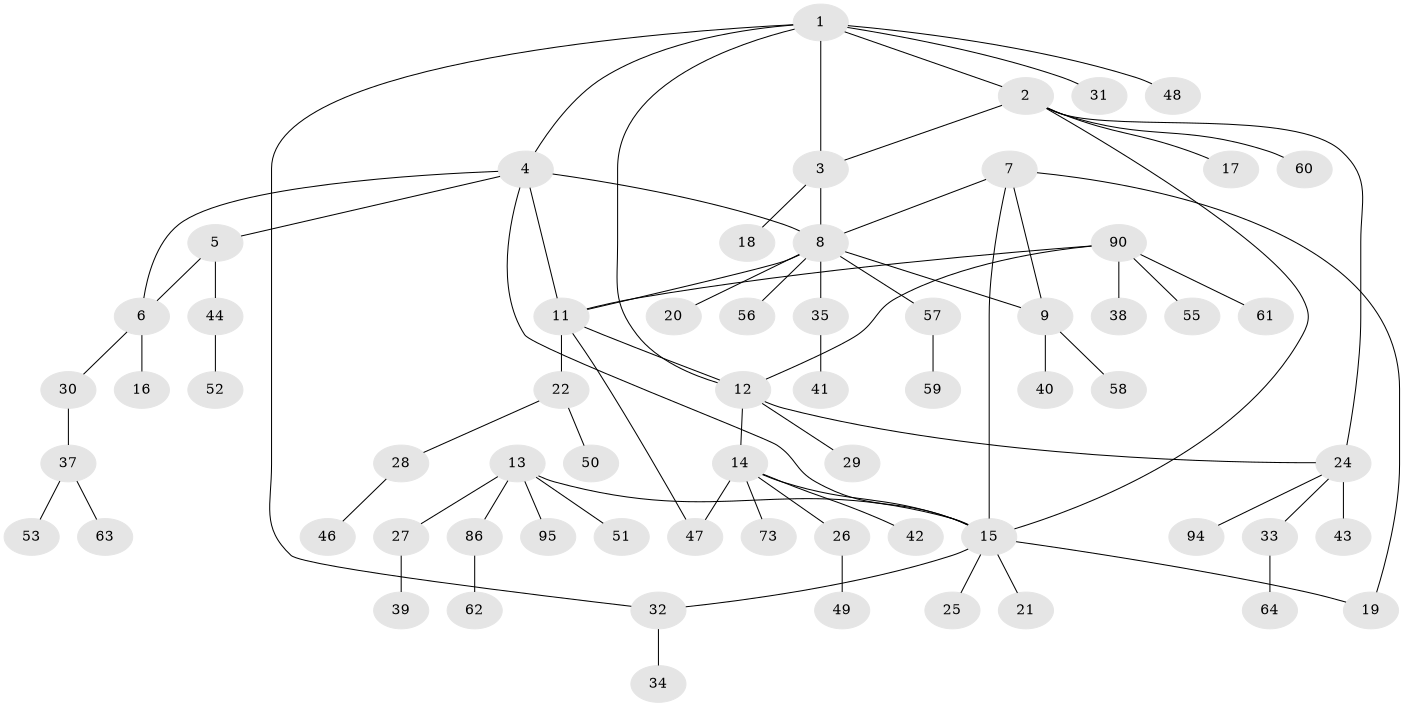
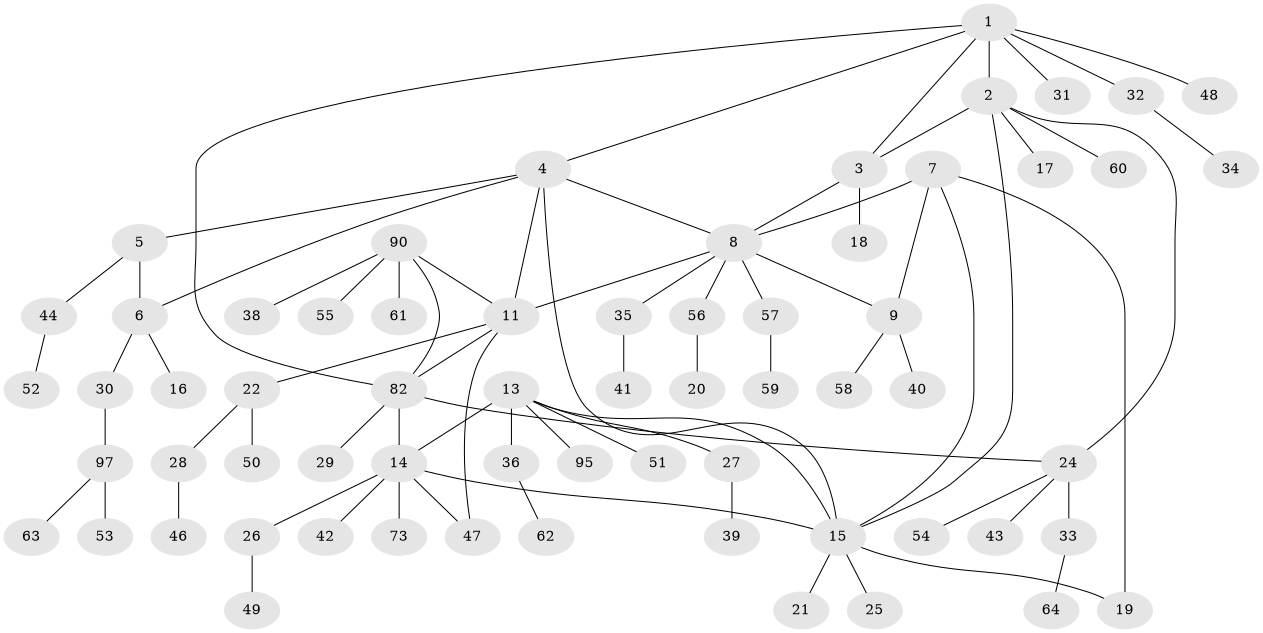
edge "8" -- "20": now "56" -- "20"
node "12": label "12" -> "82"
edge "13" -- "14": added
node "37": label "37" -> "97"
node "86": label "86" -> "36"
node "94": label "94" -> "54"
edge "15" -- "32": removed
